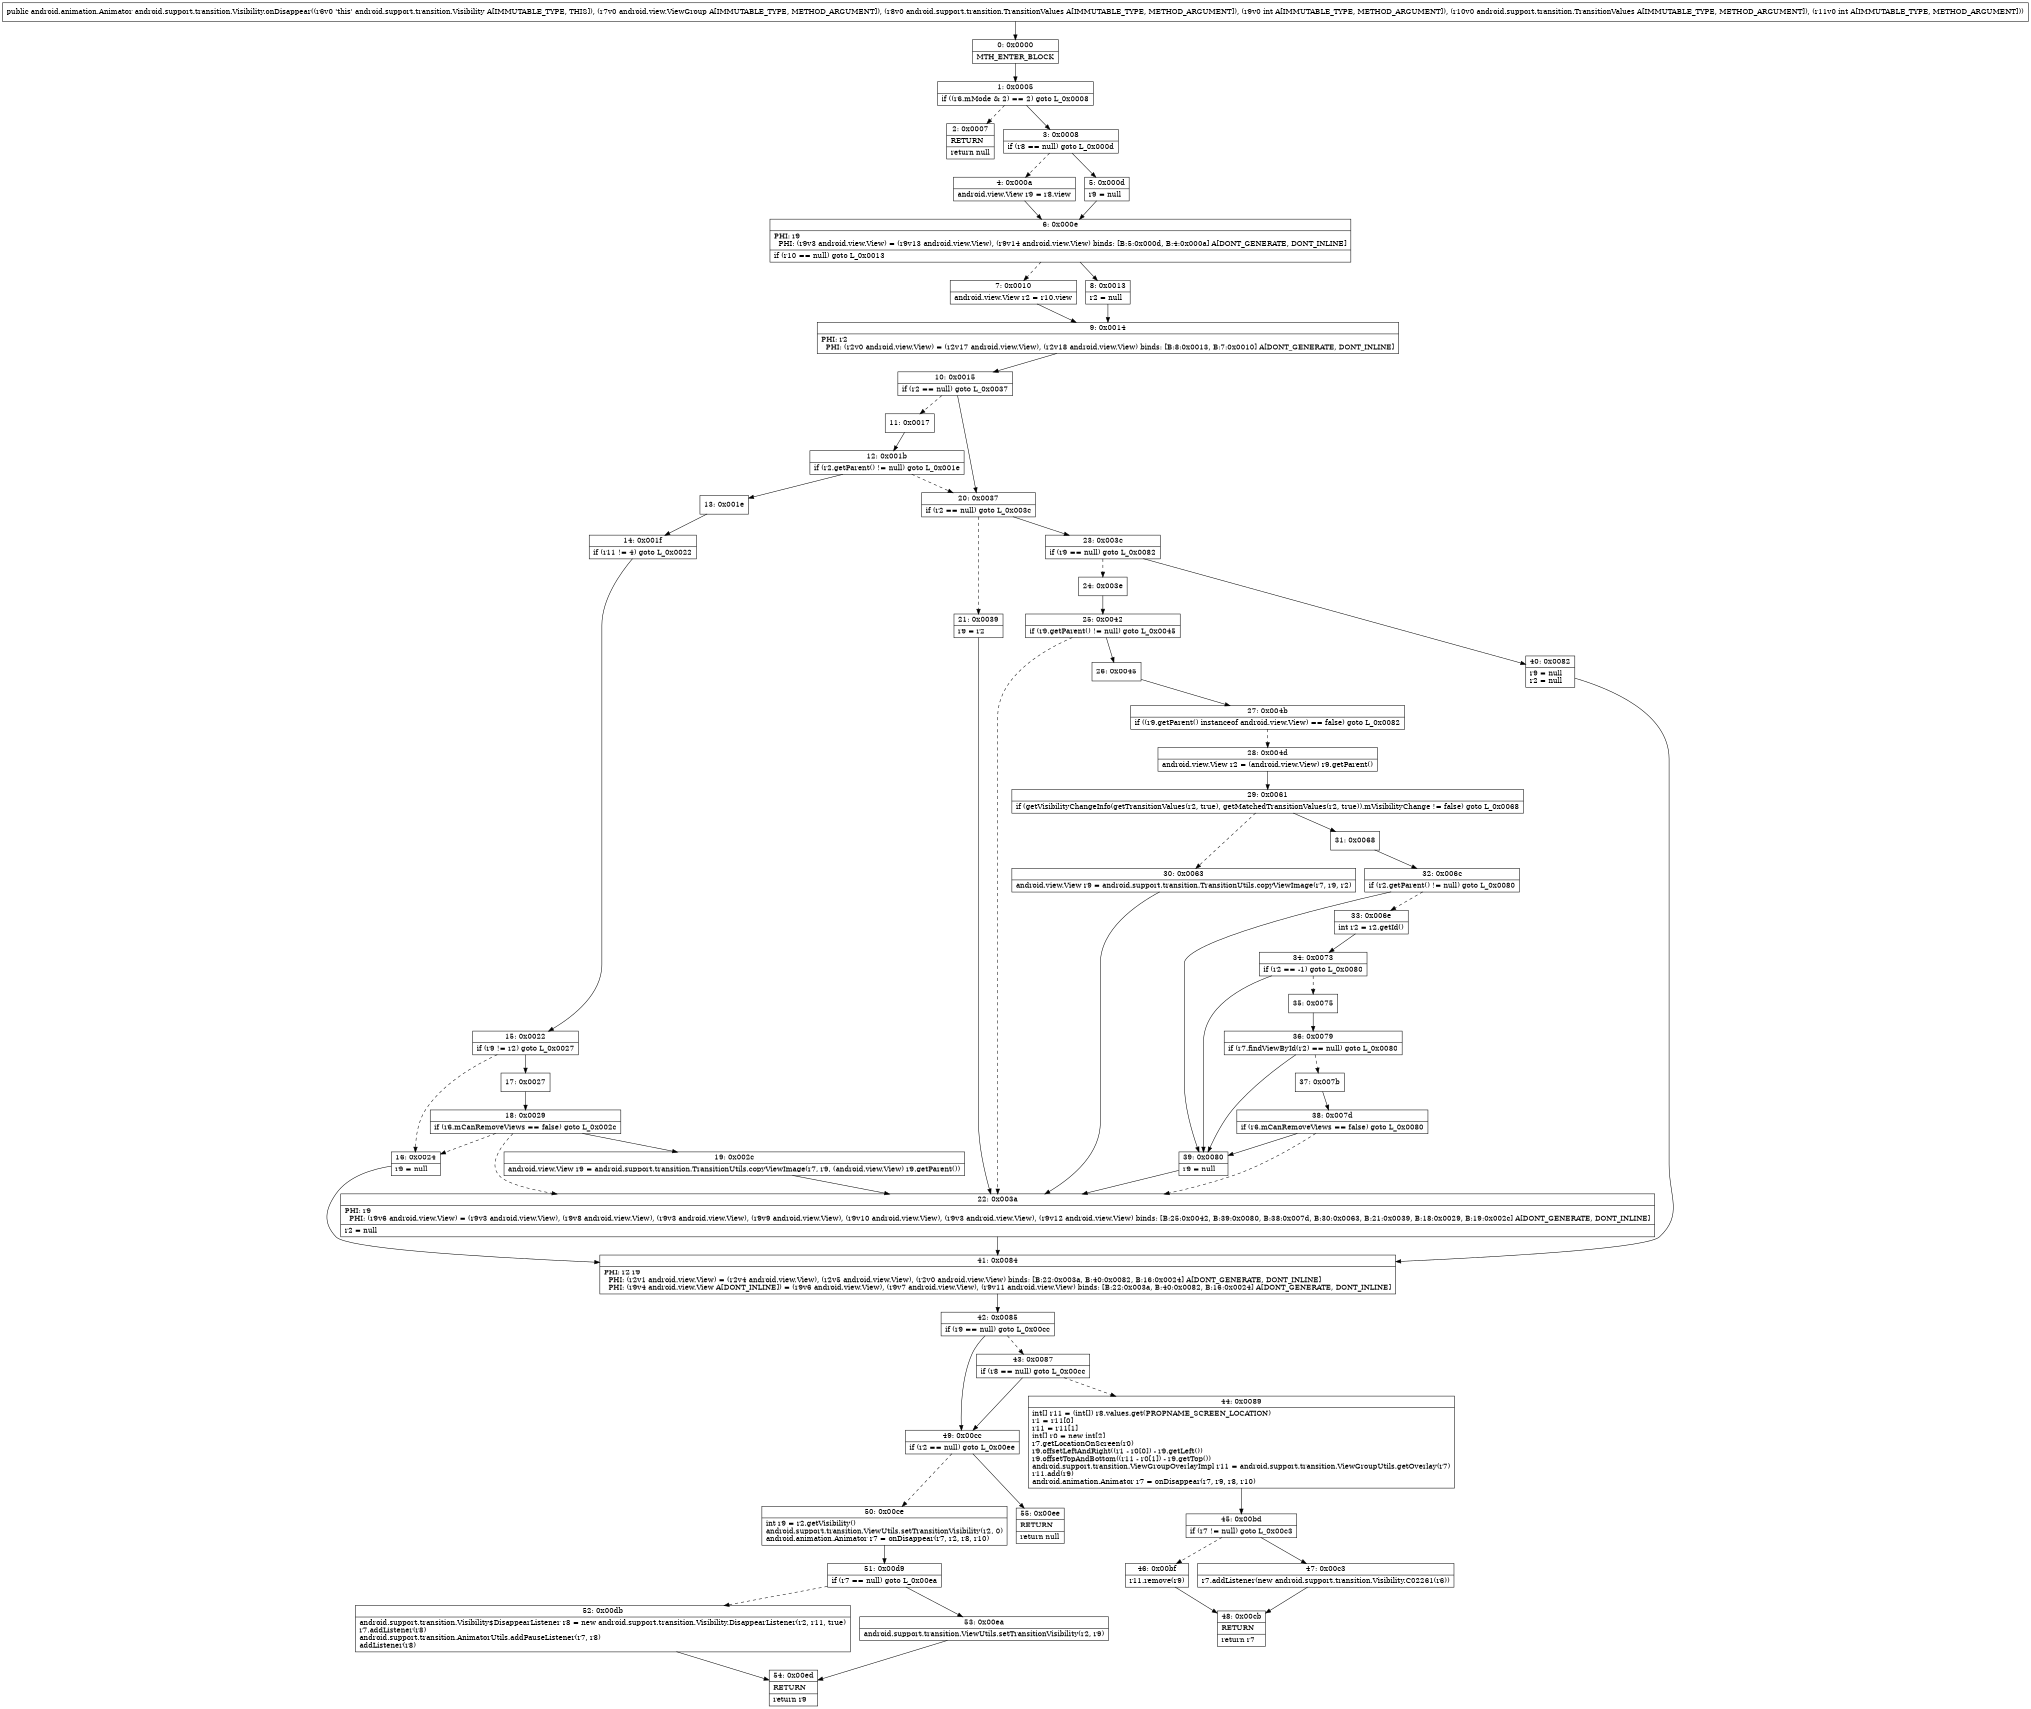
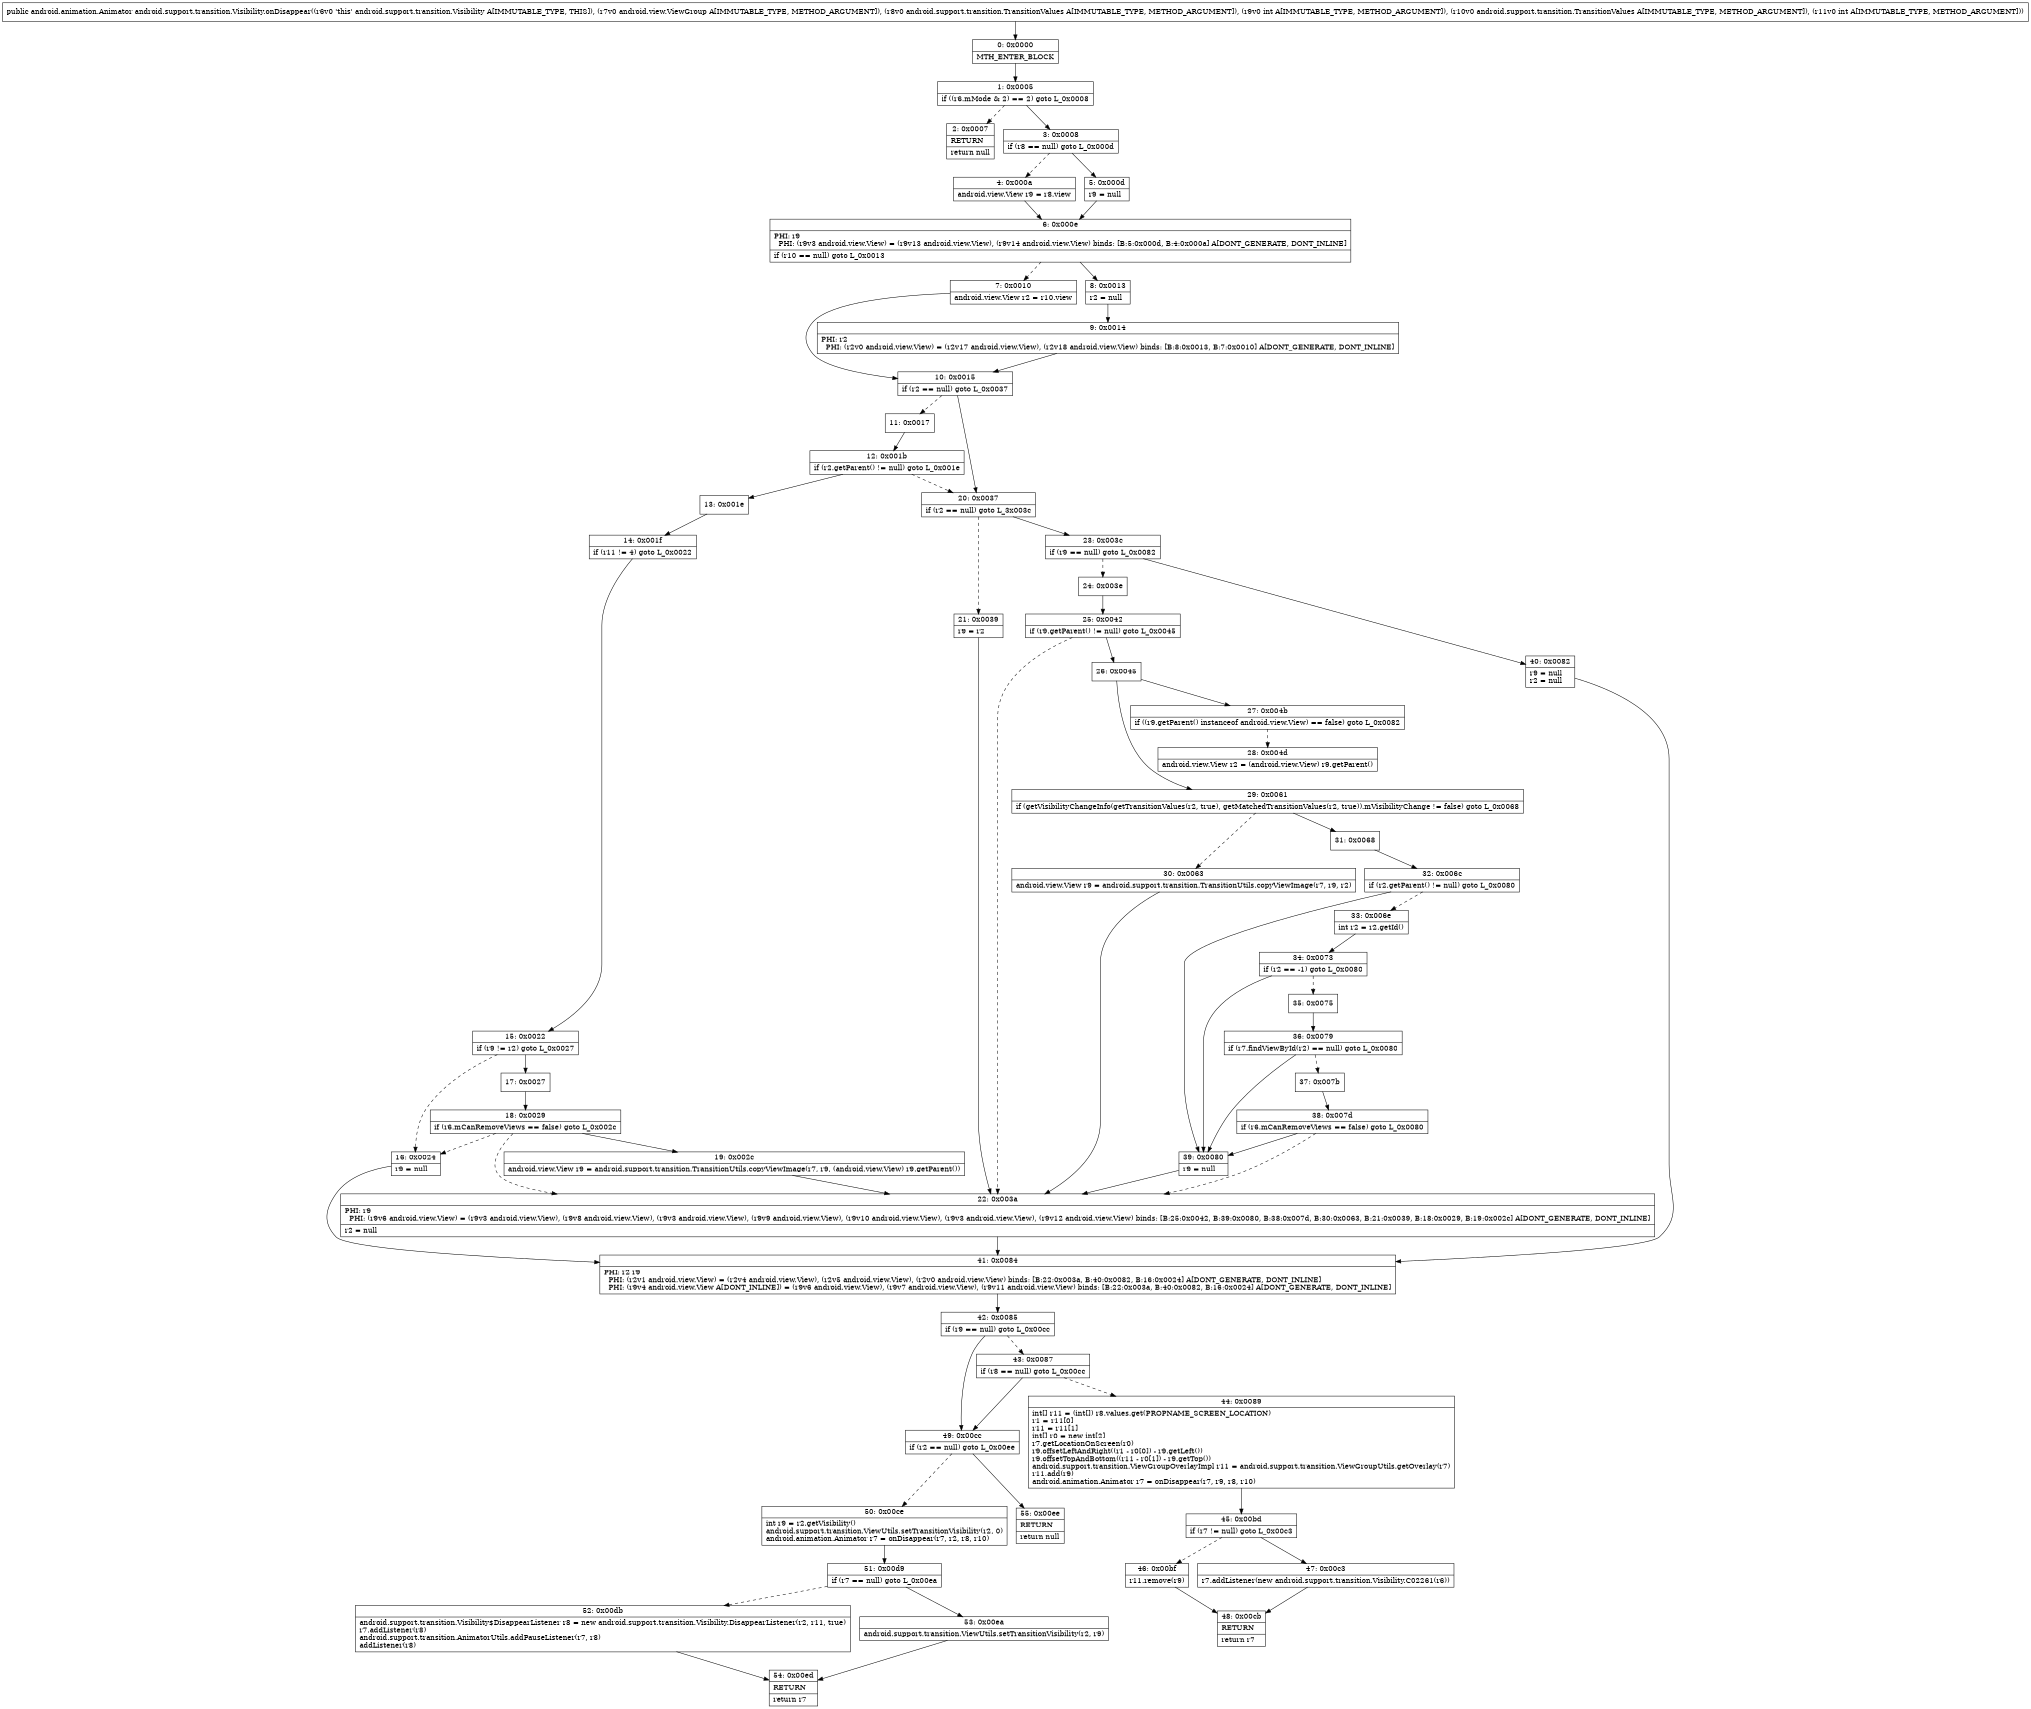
edge "7: 0x0010" -> "9: 0x0014": now "7: 0x0010" -> "10: 0x0015"
node "20: 0x0037": text "if (r2 == null) goto L_0x003c" -> "if (r2 == null) goto L_3x003c"
edge "28: 0x004d" -> "29: 0x0061": now "26: 0x0045" -> "29: 0x0061"
node "54: 0x00ed": text "return r9" -> "return r7"
